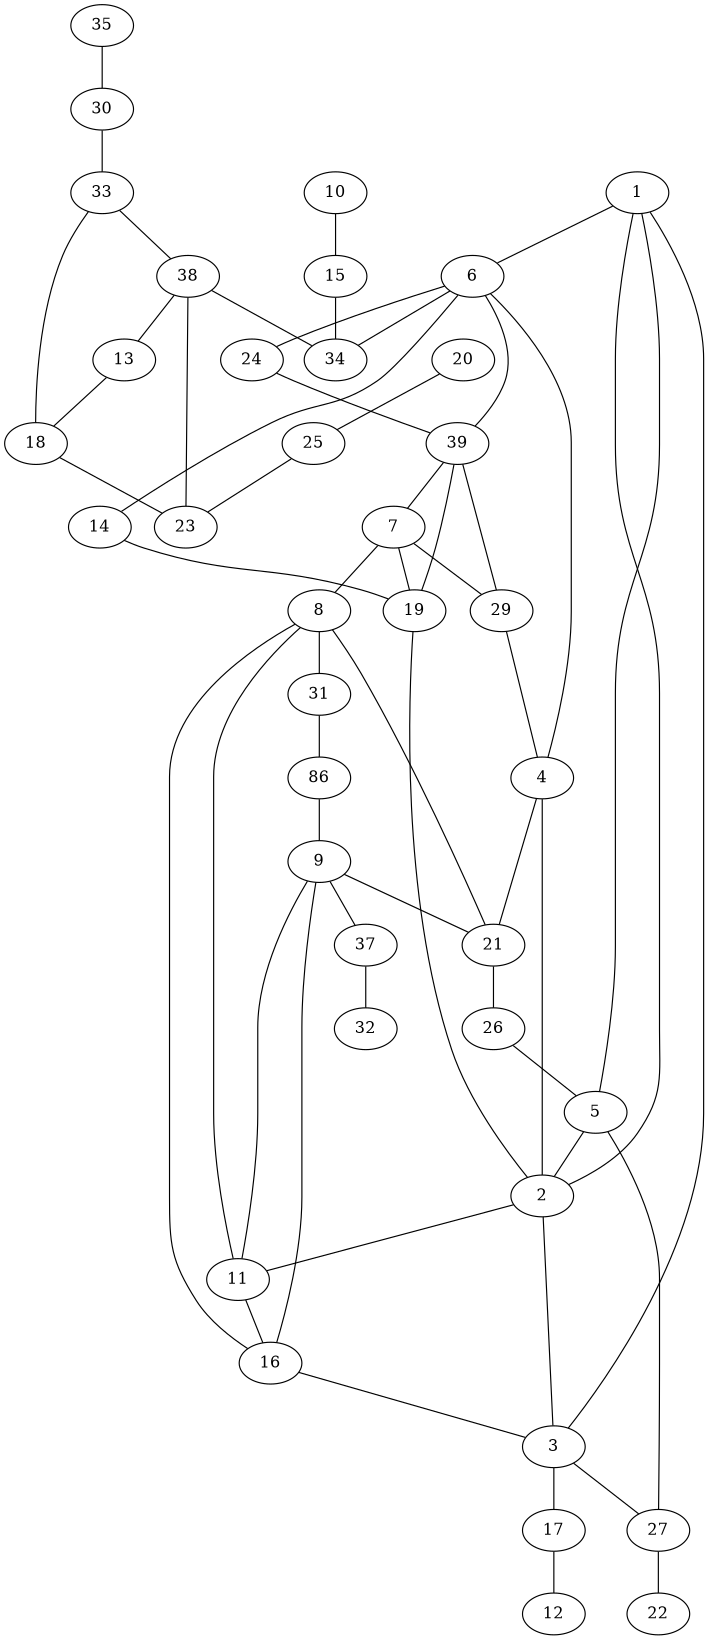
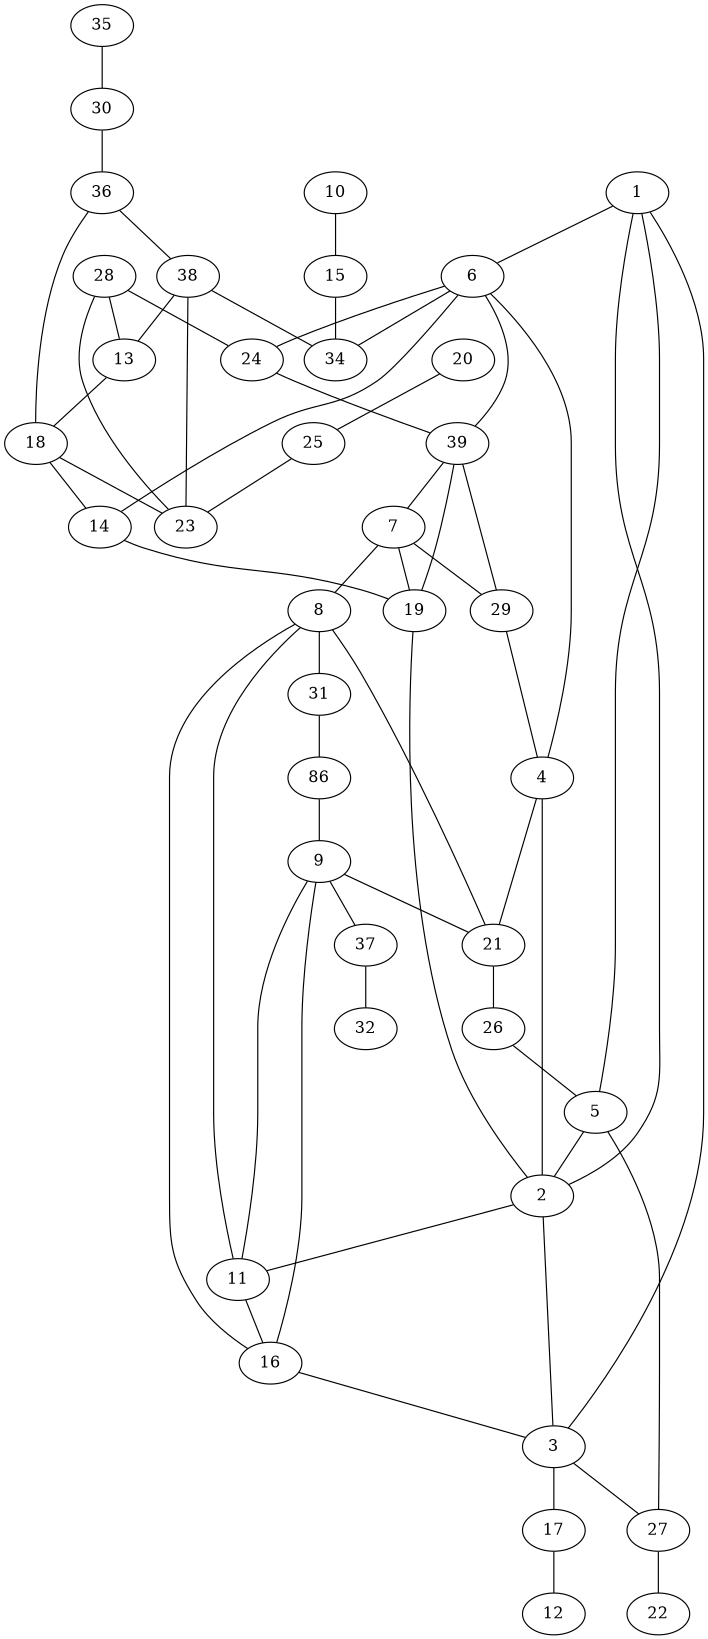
node "33": label "33" -> "36"
node "28": added
edge "18" -- "14": added
